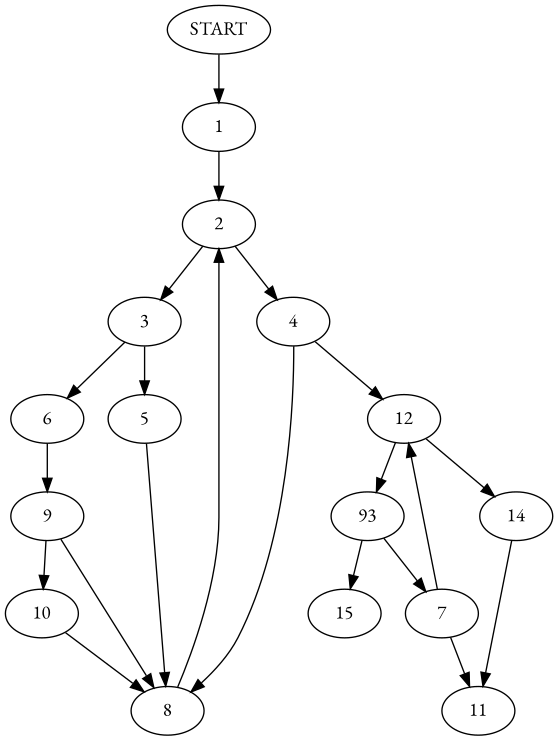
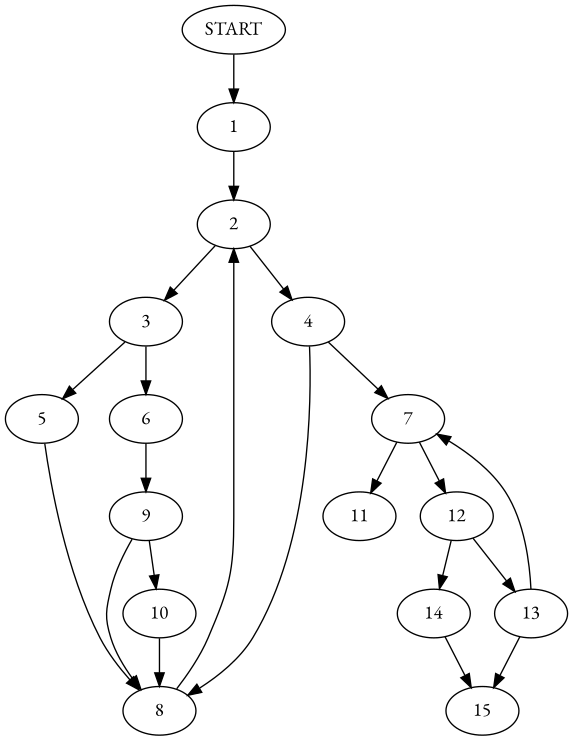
edge "4" -> "12": now "4" -> "7"
node "93": label "93" -> "13"
edge "14" -> "11": now "14" -> "15"
